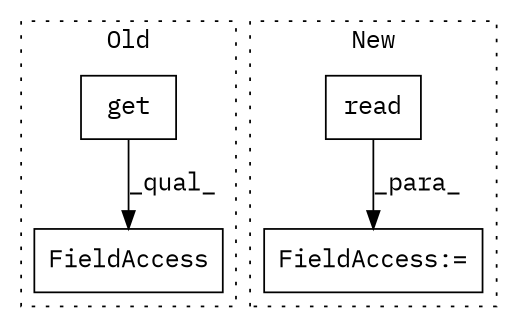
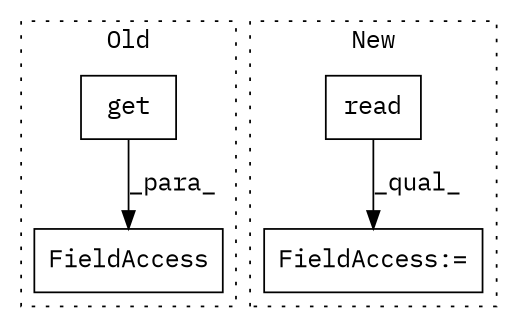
edge "get" -> "FieldAccess": label "_qual_" -> "_para_"
edge "read" -> "FieldAccess:=": label "_para_" -> "_qual_"
